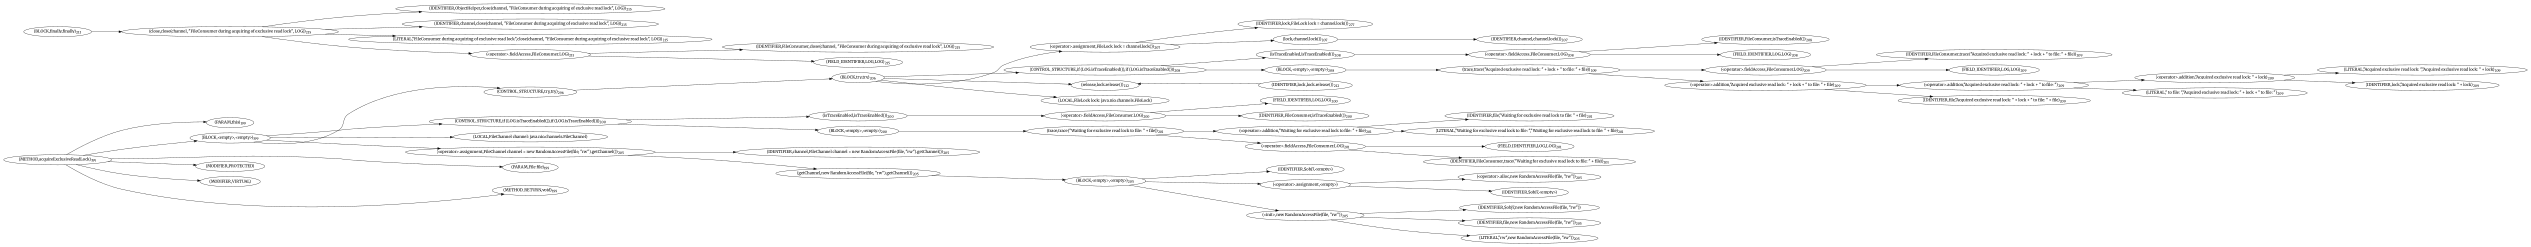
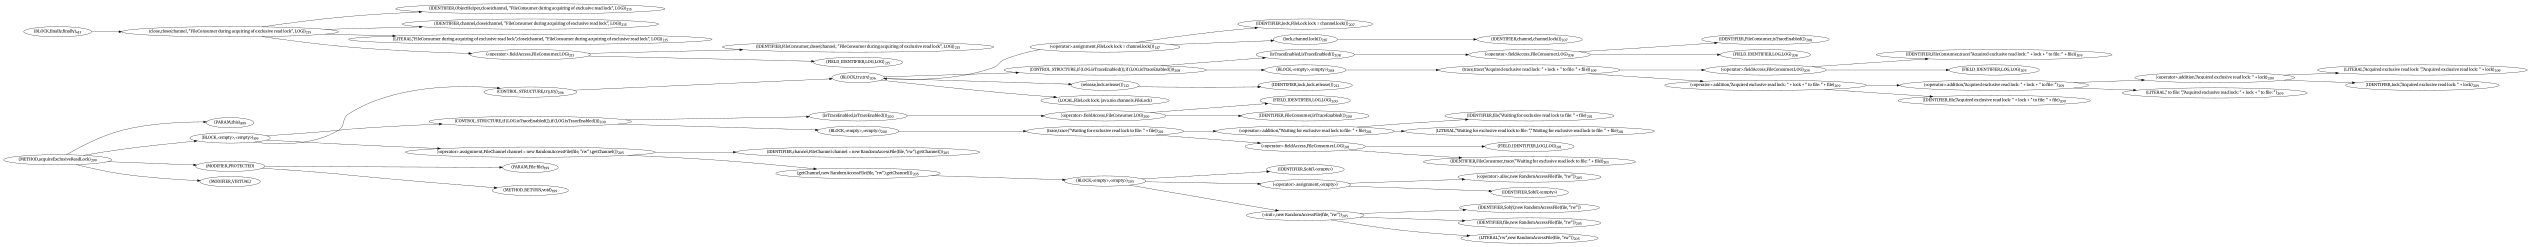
node "(IDENTIFIER,lock,FileLock lock = channel.lock())": text "277" -> "207"
node "(BLOCK,finally,finally)": text "213" -> "413"
node "(lock,channel.lock())": text "207" -> "287"
node "(<operator>.assignment,FileLock lock = channel.lock())": text "207" -> "247"
edge "(BLOCK,try,try)" -> "(<operator>.assignment,FileLock lock = channel.lock())": reversed
edge "(IDENTIFIER,lock,lock.release())" -> "(release,lock.release())": reversed
node "(PARAM,this)": text "199" -> "899"
node "(LOCAL,FileChannel channel: java.nio.channels.FileChannel)": removed
edge "(METHOD,acquireExclusiveReadLock)" -> "(PARAM,File file)": now "(MODIFIER,PROTECTED)" -> "(PARAM,File file)"
node "(METHOD,acquireExclusiveReadLock)": text "199" -> "299"
edge "(METHOD,acquireExclusiveReadLock)" -> "(METHOD_RETURN,void)": now "(MODIFIER,PROTECTED)" -> "(METHOD_RETURN,void)"
